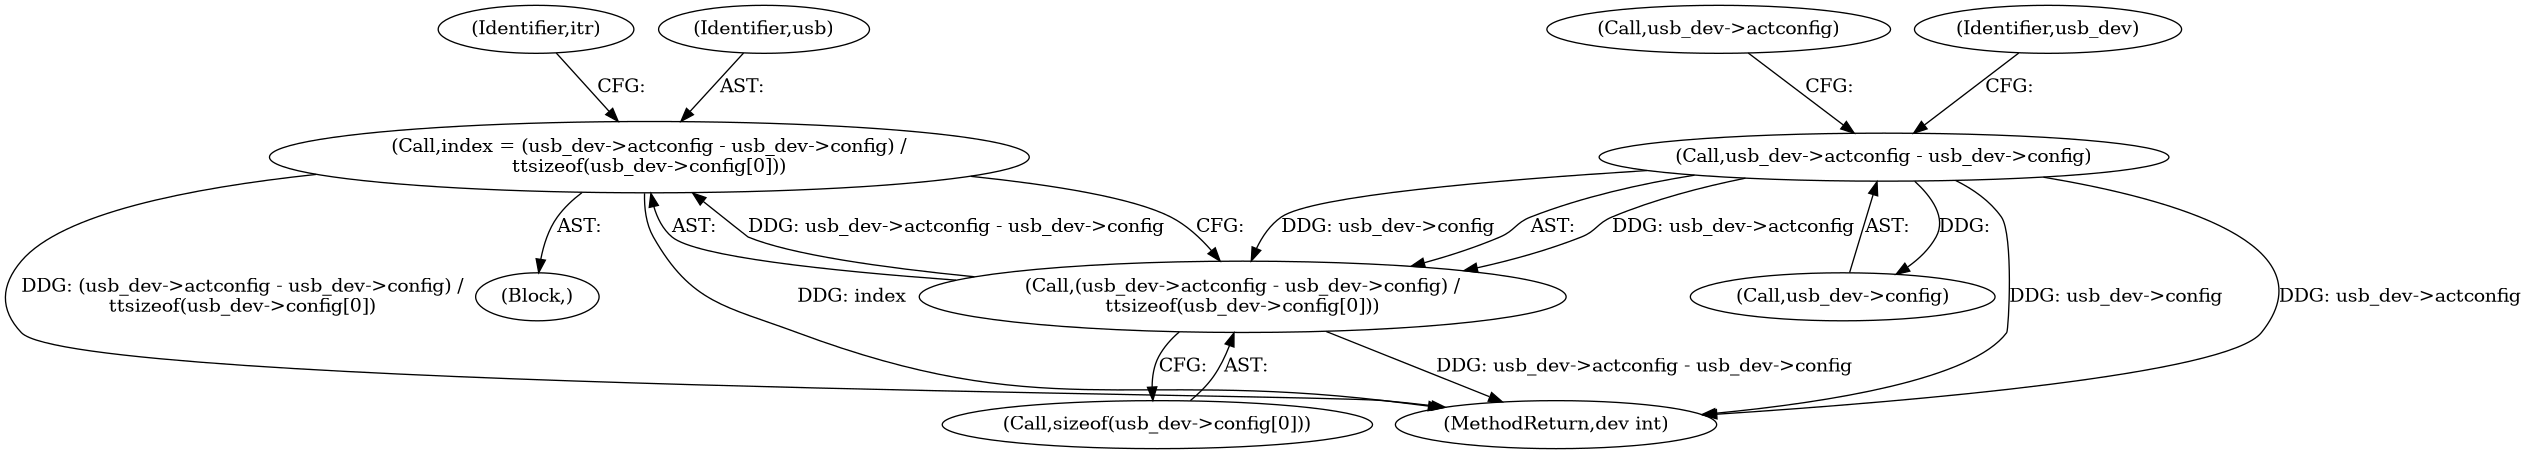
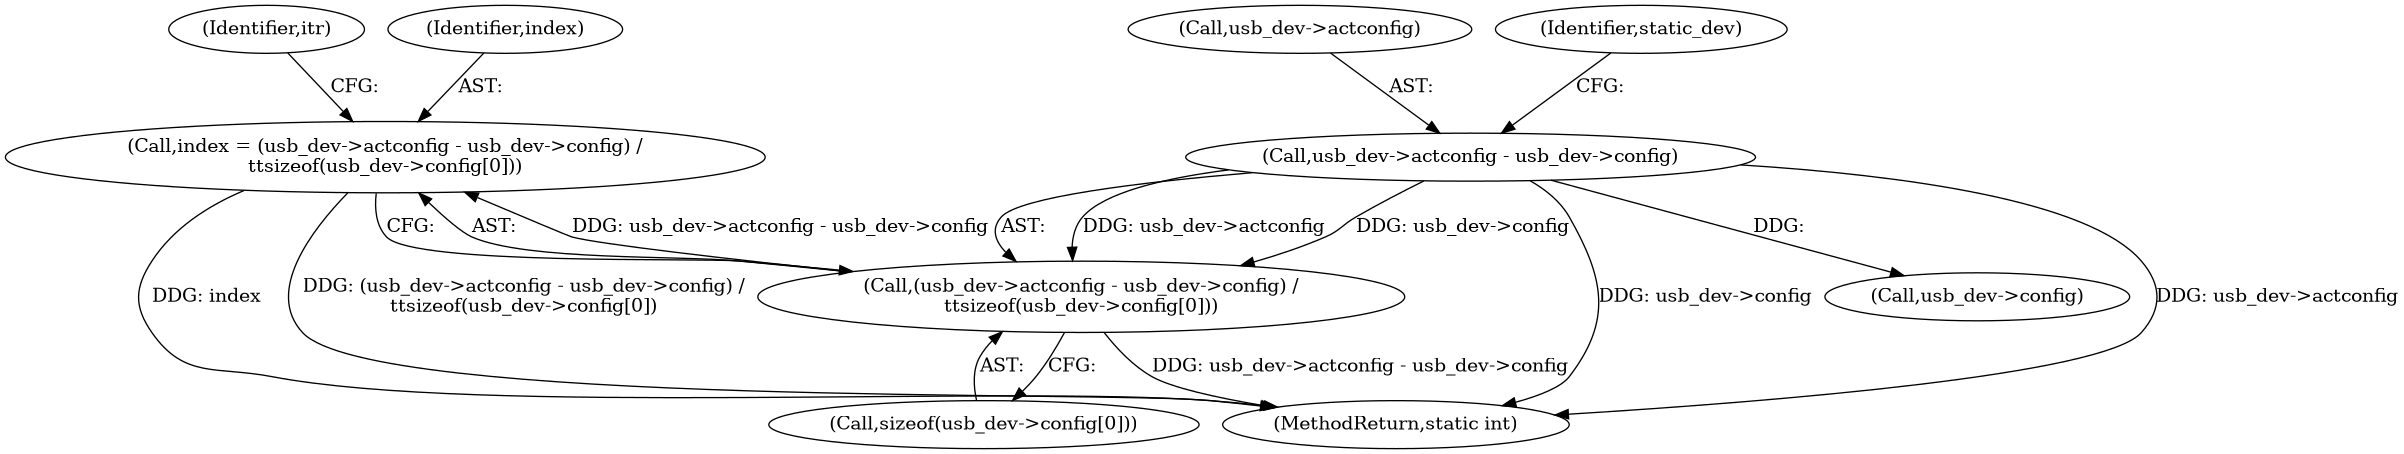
node "(Identifier,usb)": label "(Identifier,usb)" -> "(Identifier,index)"
node "(Identifier,usb_dev)": label "(Identifier,usb_dev)" -> "(Identifier,static_dev)"
edge "(Call,usb_dev->actconfig)" -> "(Call,usb_dev->actconfig - usb_dev->config)": label "CFG: " -> "AST: "
edge "(Call,usb_dev->config)" -> "(Call,usb_dev->actconfig - usb_dev->config)": removed, label "AST:"
node "(Block,)": removed
node "(MethodReturn,dev int)": label "(MethodReturn,dev int)" -> "(MethodReturn,static int)"
